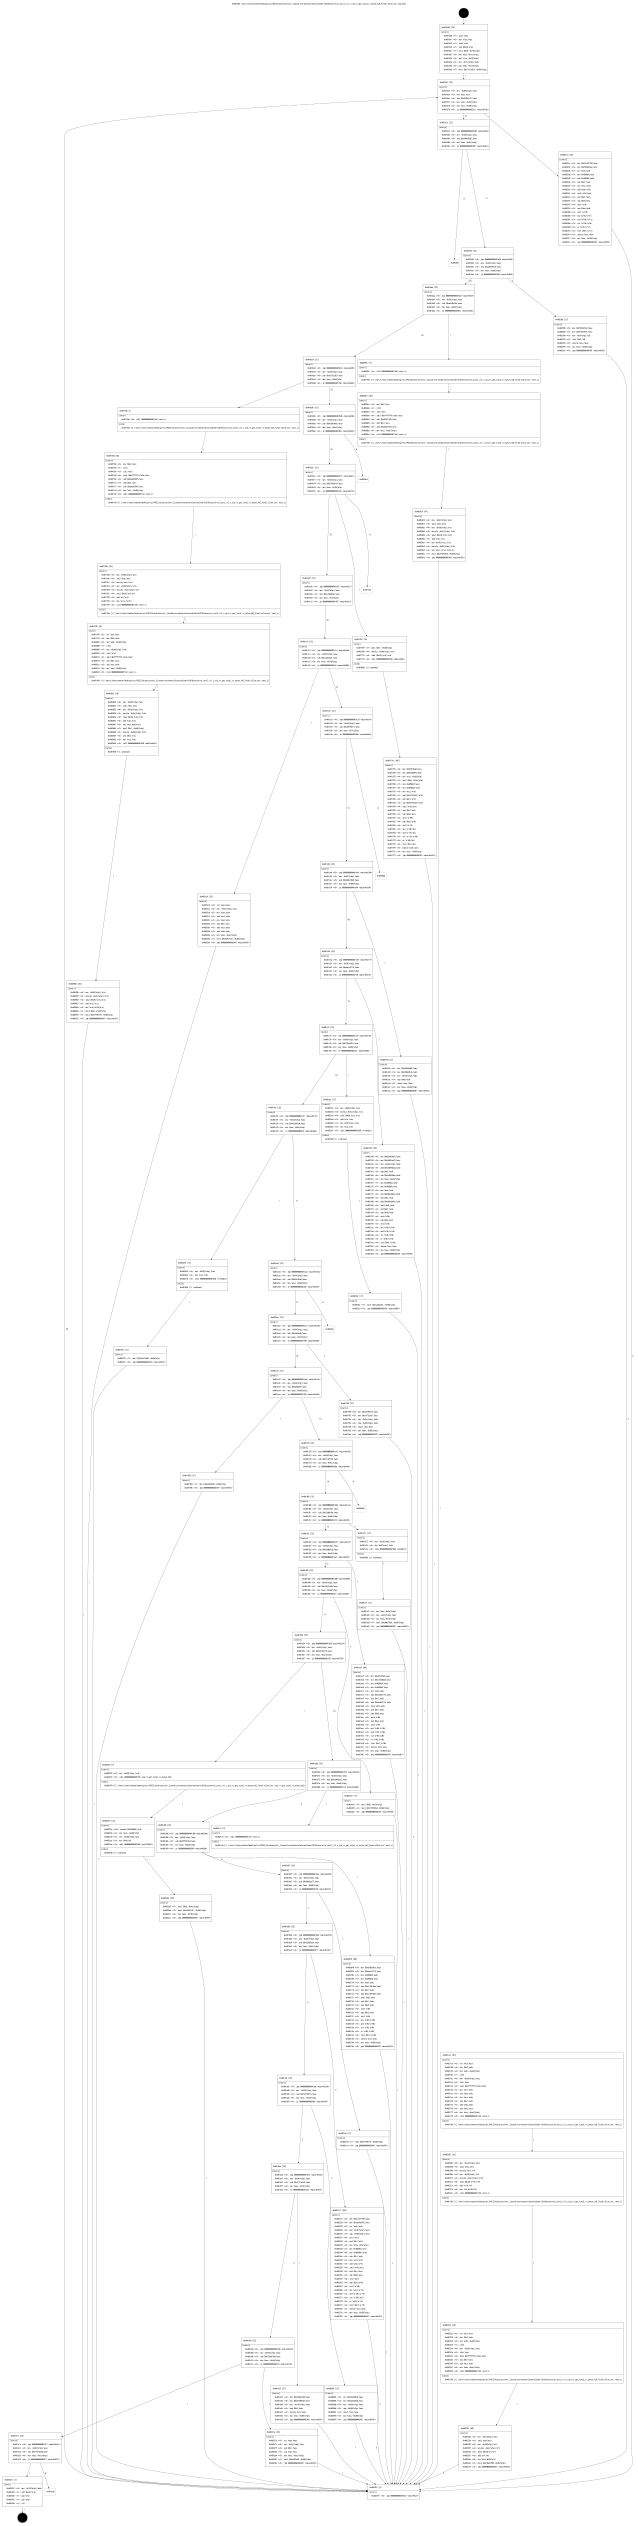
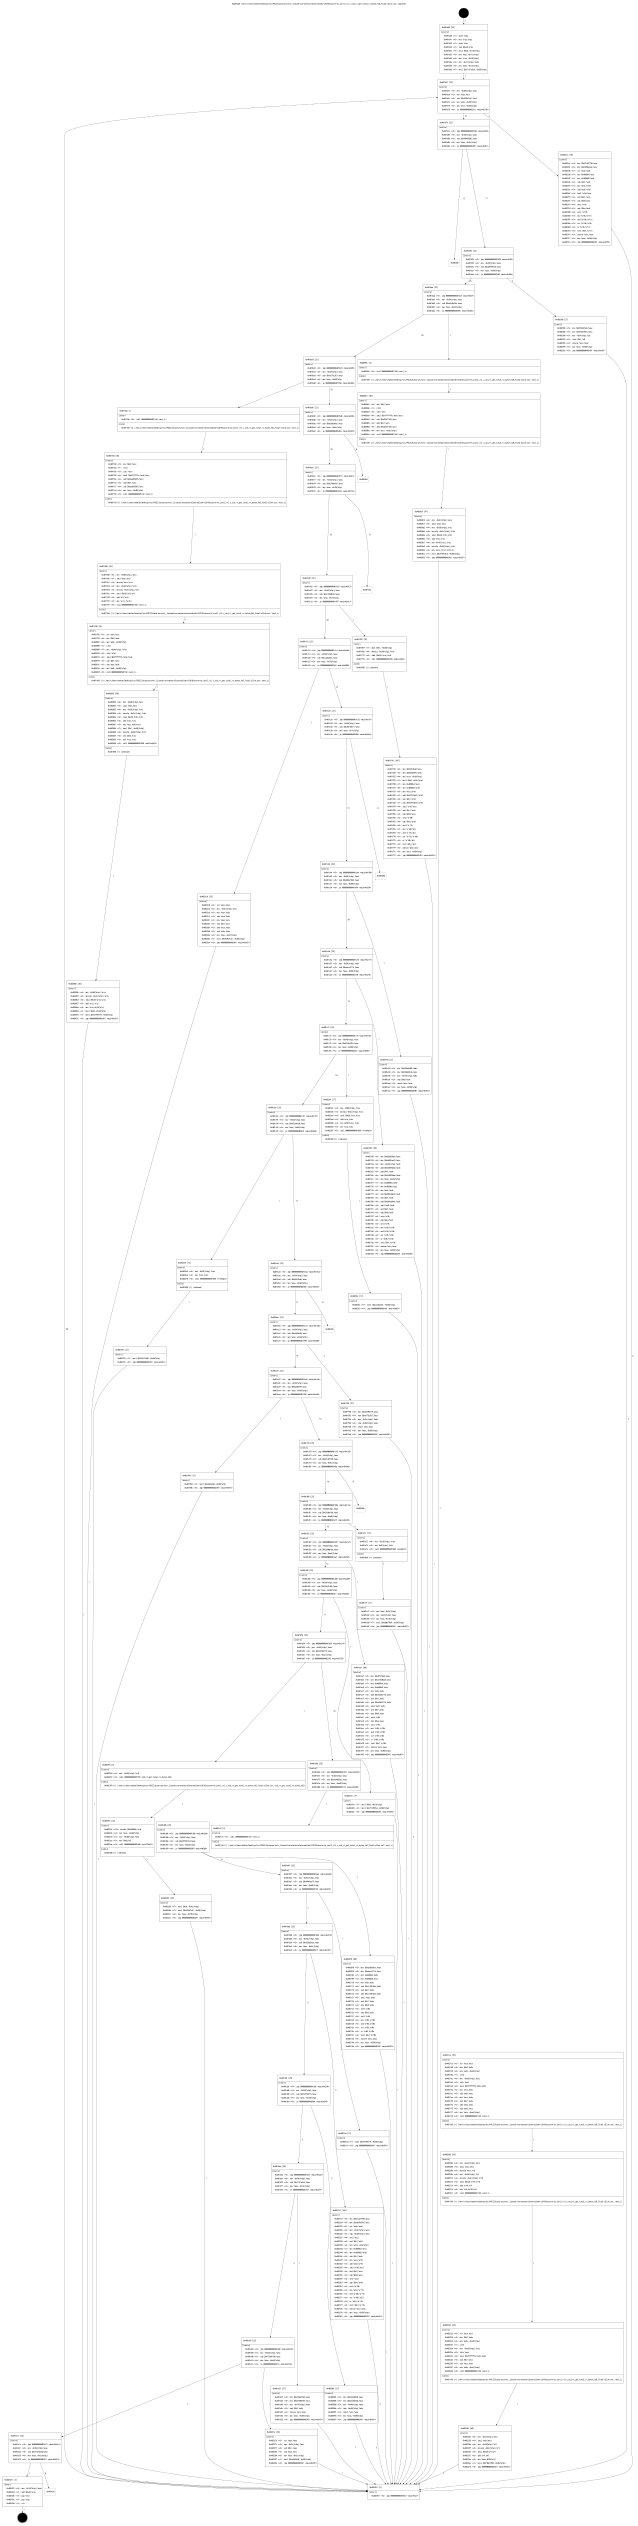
edge "0x401bec [22]" -> "0x401f07 [20]": now "0x401c02 [22]" -> "0x401f07 [20]"
edge "0x401d6d [25]" -> "0x401d86 [25]": removed, label "9"
